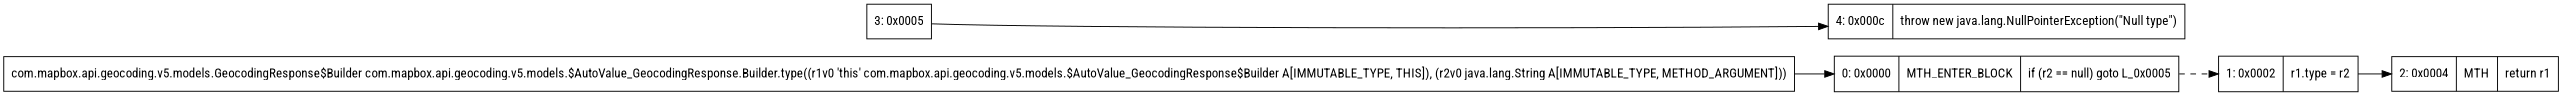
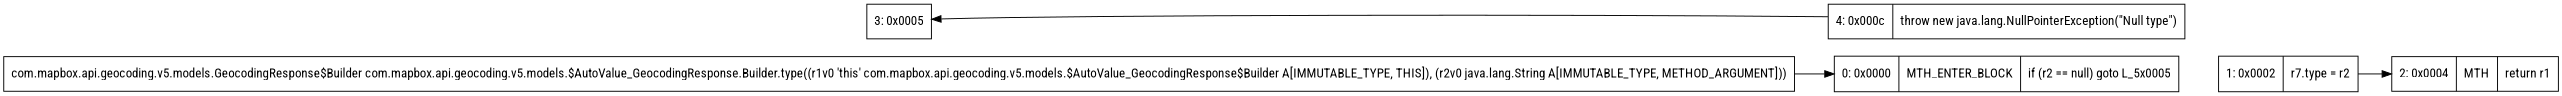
edge "3: 0x0005" -> "4: 0x000c": reversed
node "0: 0x0000": text "if (r2 == null) goto L_0x0005" -> "if (r2 == null) goto L_5x0005"
node "1: 0x0002": text "r1.type = r2" -> "r7.type = r2"
edge "0: 0x0000" -> "1: 0x0002": removed
